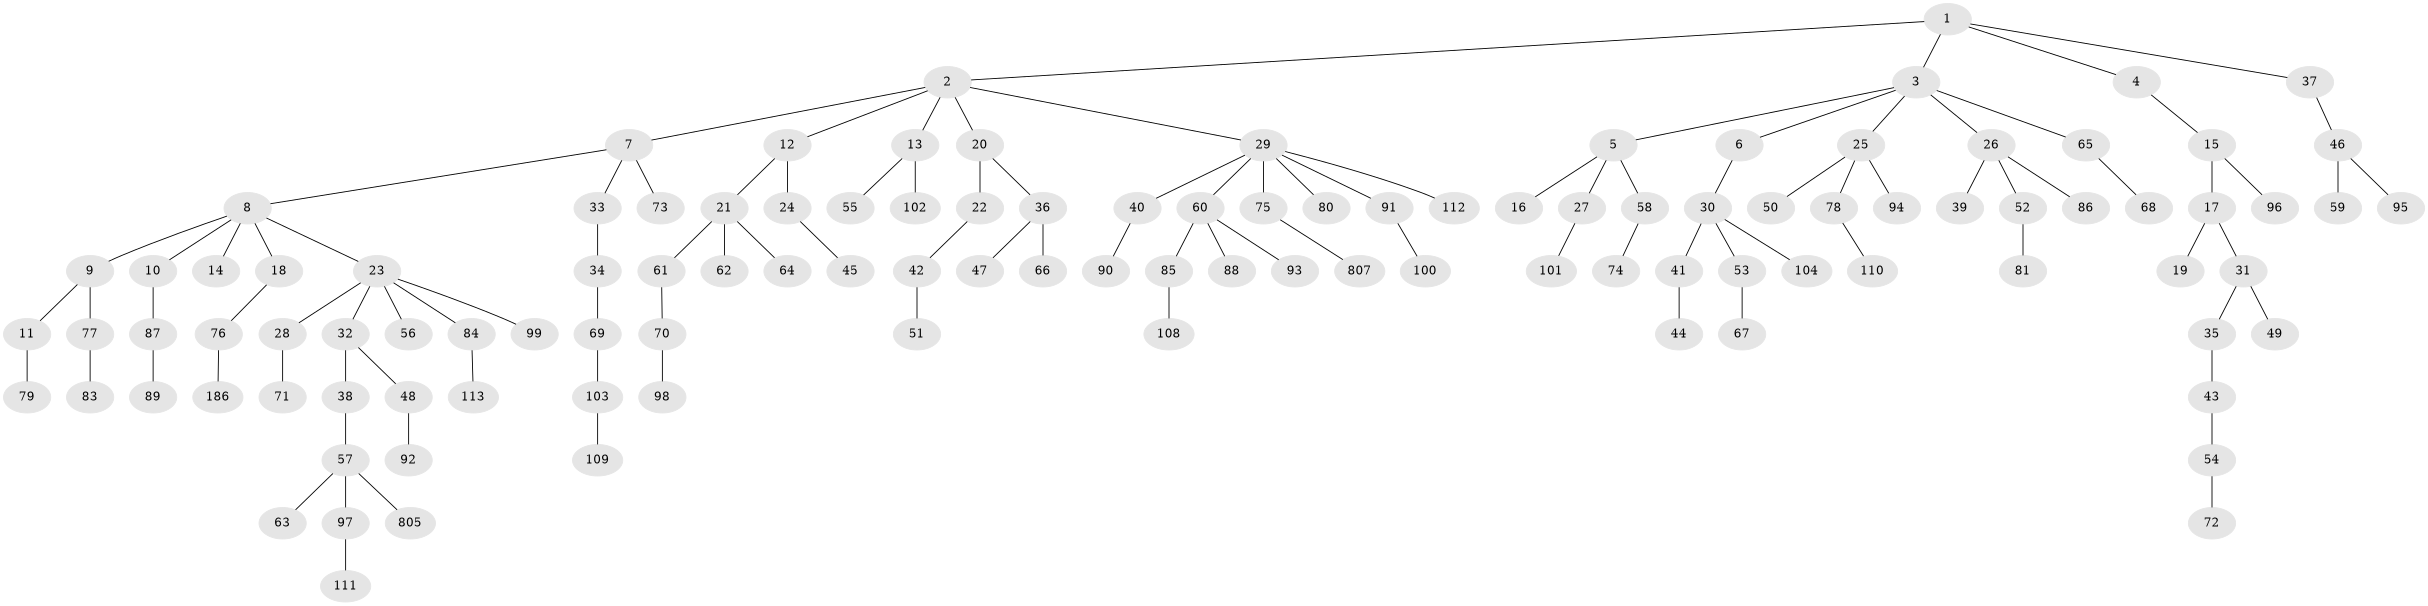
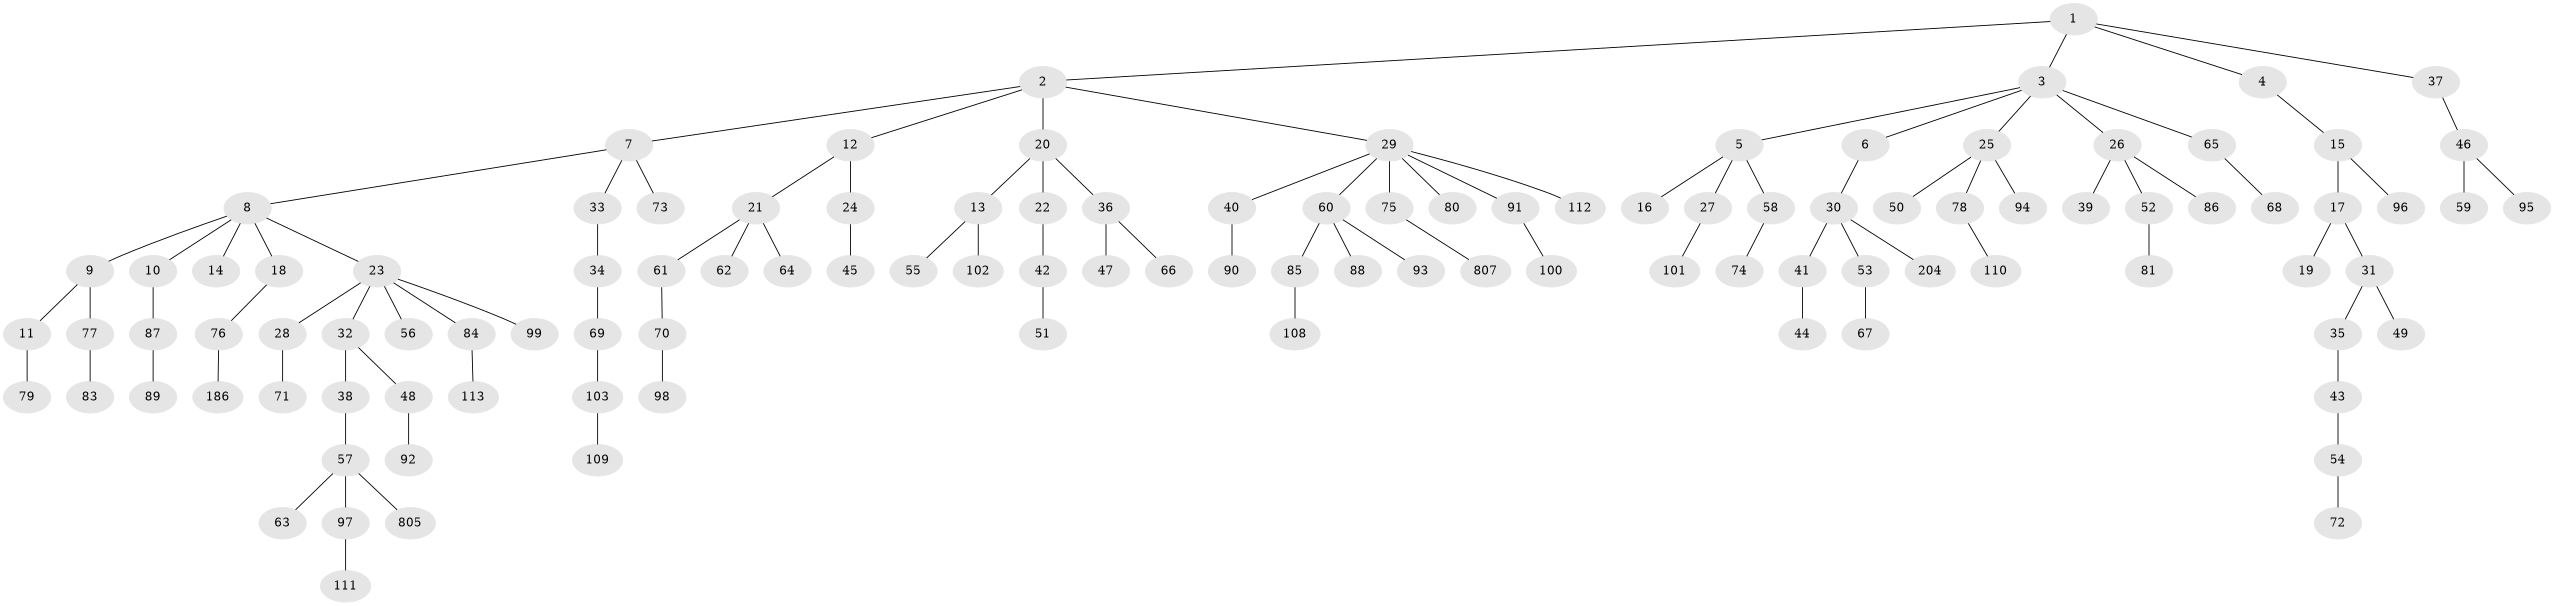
edge "2" -- "13": now "20" -- "13"
node "104": label "104" -> "204"
